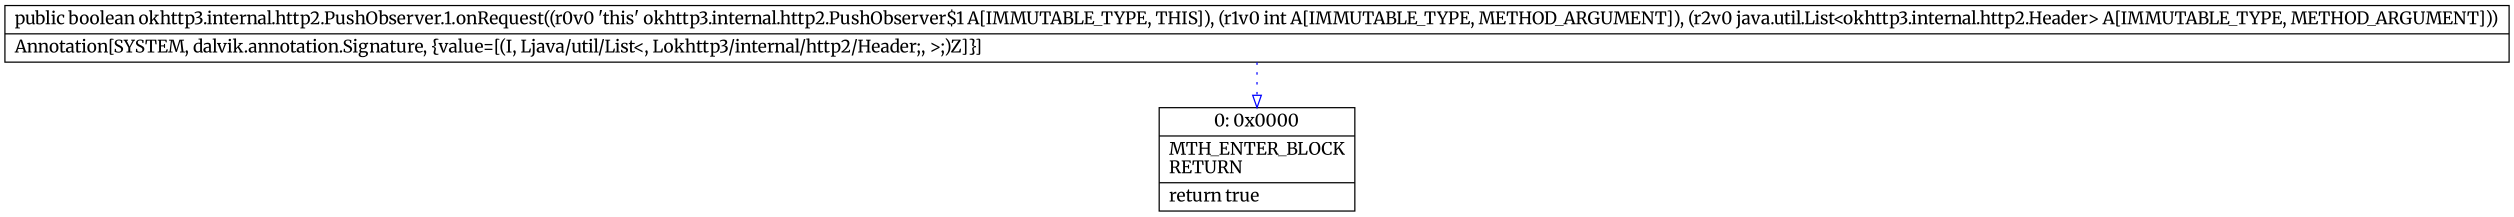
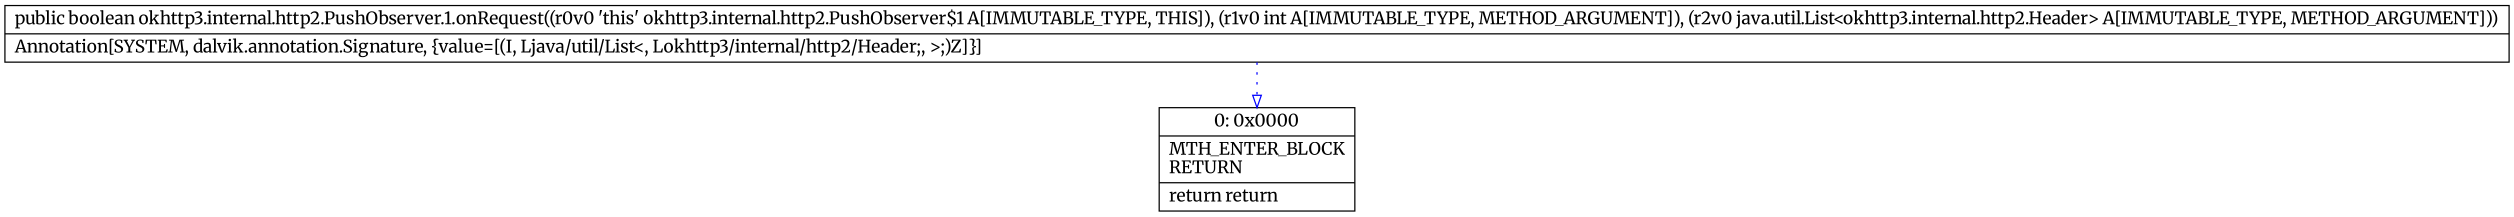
node "0: 0x0000": text "return true" -> "return return"
